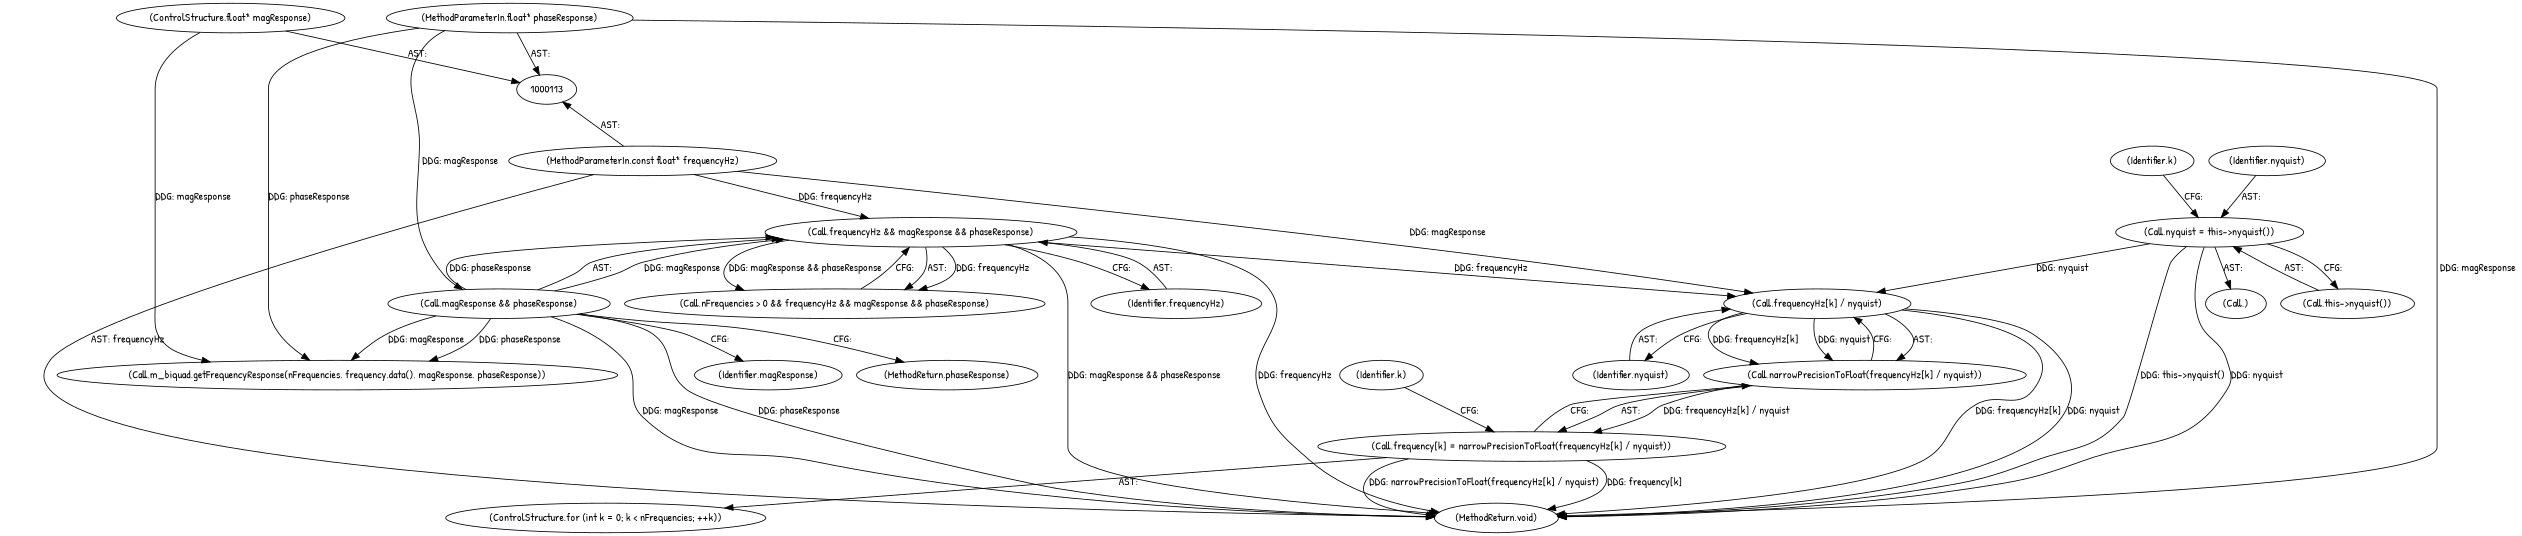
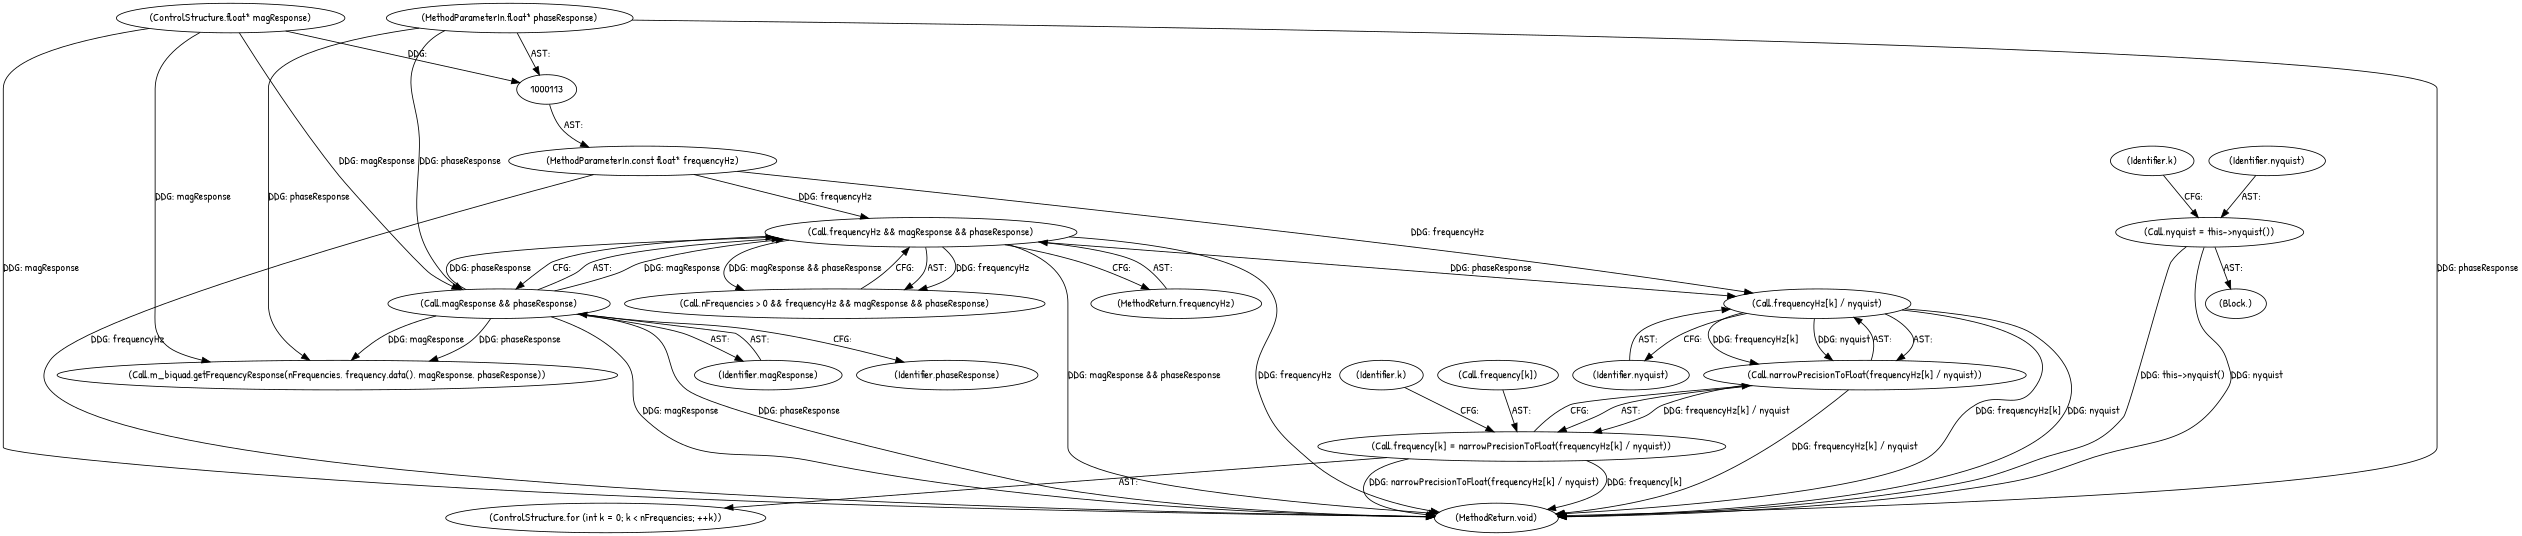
edge "(ControlStructure,float* magResponse)" -> "1000113": label "AST: " -> "DDG: "
edge "(MethodParameterIn,const float* frequencyHz)" -> "1000113": reversed
edge "(MethodParameterIn,float* phaseResponse)" -> "(Call,magResponse && phaseResponse)": label "DDG: magResponse" -> "DDG: phaseResponse"
edge "(ControlStructure,float* magResponse)" -> "(Call,magResponse && phaseResponse)": added, label "DDG: magResponse"
edge "(MethodParameterIn,const float* frequencyHz)" -> "(Call,frequencyHz[k] / nyquist)": label "DDG: magResponse" -> "DDG: frequencyHz"
edge "(Call,frequencyHz && magResponse && phaseResponse)" -> "(Call,magResponse && phaseResponse)": added, label "CFG:"
edge "(Call,nyquist = this->nyquist())" -> "(Call,frequencyHz[k] / nyquist)": removed, label "DDG: nyquist"
edge "(Call,frequencyHz && magResponse && phaseResponse)" -> "(Call,frequencyHz[k] / nyquist)": label "DDG: frequencyHz" -> "DDG: phaseResponse"
edge "(MethodParameterIn,float* phaseResponse)" -> "(MethodReturn,void)": label "DDG: magResponse" -> "DDG: phaseResponse"
node "(Identifier,frequencyHz)": label "(Identifier,frequencyHz)" -> "(MethodReturn,frequencyHz)"
node "(Call,)": label "(Call,)" -> "(Block,)"
node "(Call,this->nyquist())": removed
edge "(Identifier,magResponse)" -> "(Call,magResponse && phaseResponse)": added, label "AST:"
edge "(MethodParameterIn,const float* frequencyHz)" -> "(MethodReturn,void)": label "AST: frequencyHz" -> "DDG: frequencyHz"
edge "(Call,magResponse && phaseResponse)" -> "(Identifier,magResponse)": label "CFG: " -> "AST: "
edge "(Call,narrowPrecisionToFloat(frequencyHz[k] / nyquist))" -> "(Call,frequencyHz[k] / nyquist)": label "CFG: " -> "AST: "
node "(MethodReturn,phaseResponse)": label "(MethodReturn,phaseResponse)" -> "(Identifier,phaseResponse)"
node "(Call,frequency[k])": added
edge "(Call,narrowPrecisionToFloat(frequencyHz[k] / nyquist))" -> "(MethodReturn,void)": added, label "DDG: frequencyHz[k] / nyquist"
edge "(ControlStructure,float* magResponse)" -> "(MethodReturn,void)": added, label "DDG: magResponse"
